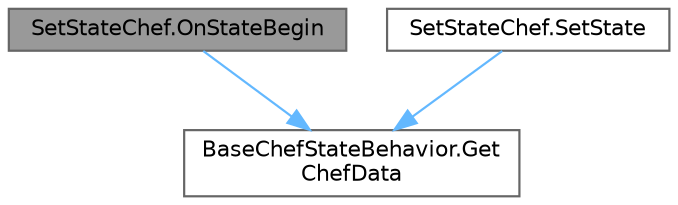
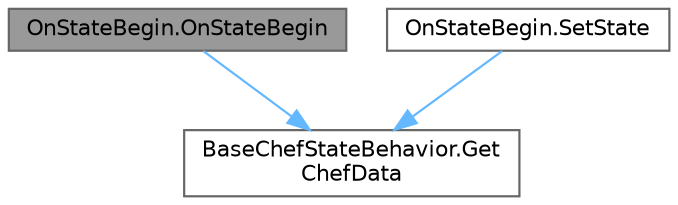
node "SetStateChef.OnStateBegin": label "SetStateChef.OnStateBegin" -> "OnStateBegin.OnStateBegin"
node "SetStateChef.SetState": label "SetStateChef.SetState" -> "OnStateBegin.SetState"
